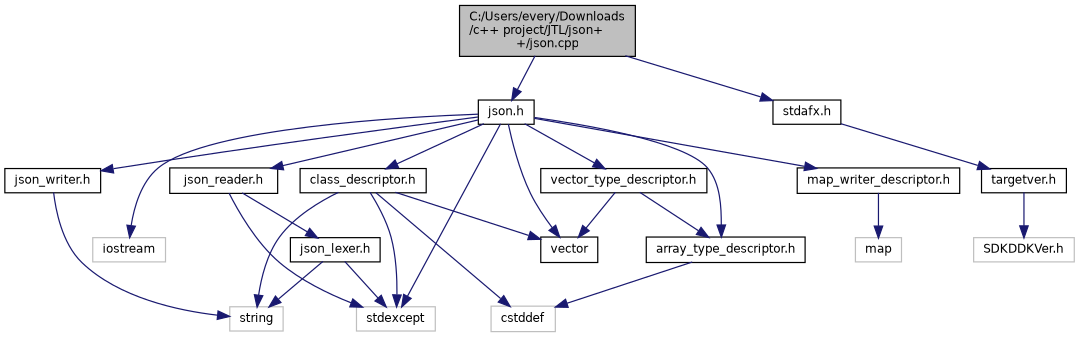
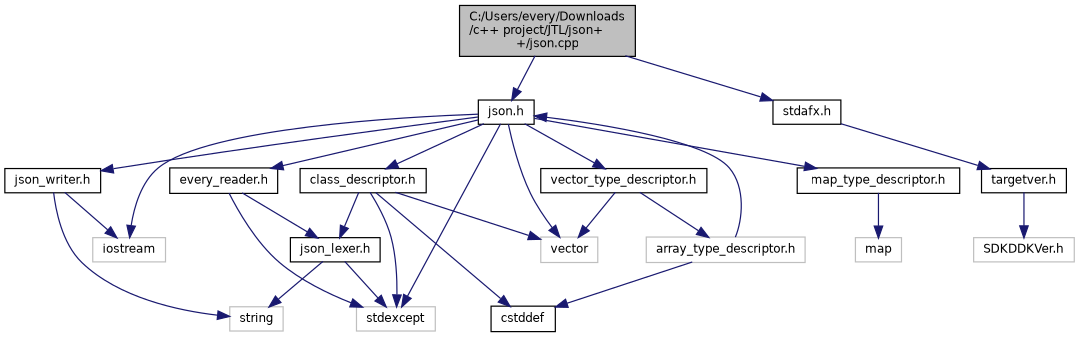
edge "json.h" -> "array_type_descriptor.h": reversed
node "json_reader.h": label "json_reader.h" -> "every_reader.h"
node "map_writer_descriptor.h": label "map_writer_descriptor.h" -> "map_type_descriptor.h"
edge "json_writer.h" -> "iostream": added
edge "class_descriptor.h" -> "string": now "class_descriptor.h" -> "json_lexer.h"
node "vector": color black -> grey75
node "array_type_descriptor.h": color black -> grey75
node "cstddef": color grey75 -> black
